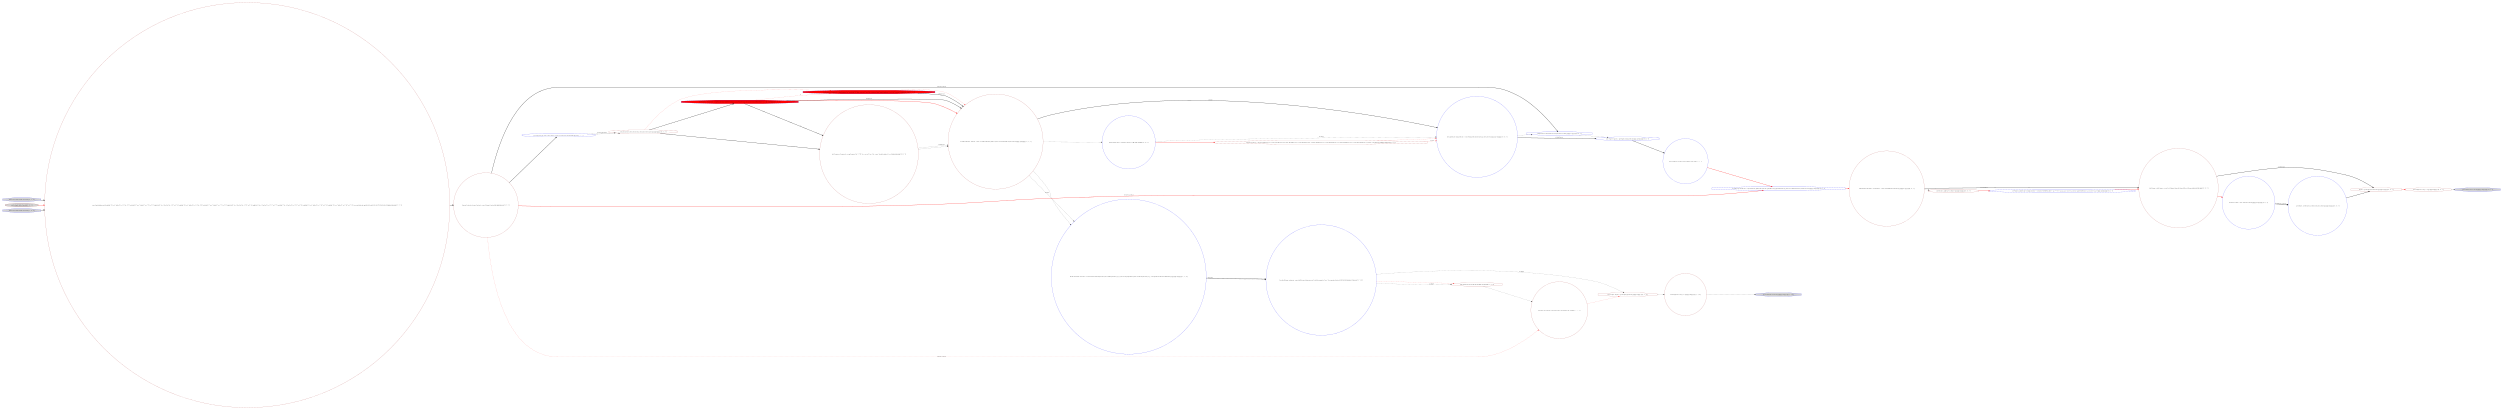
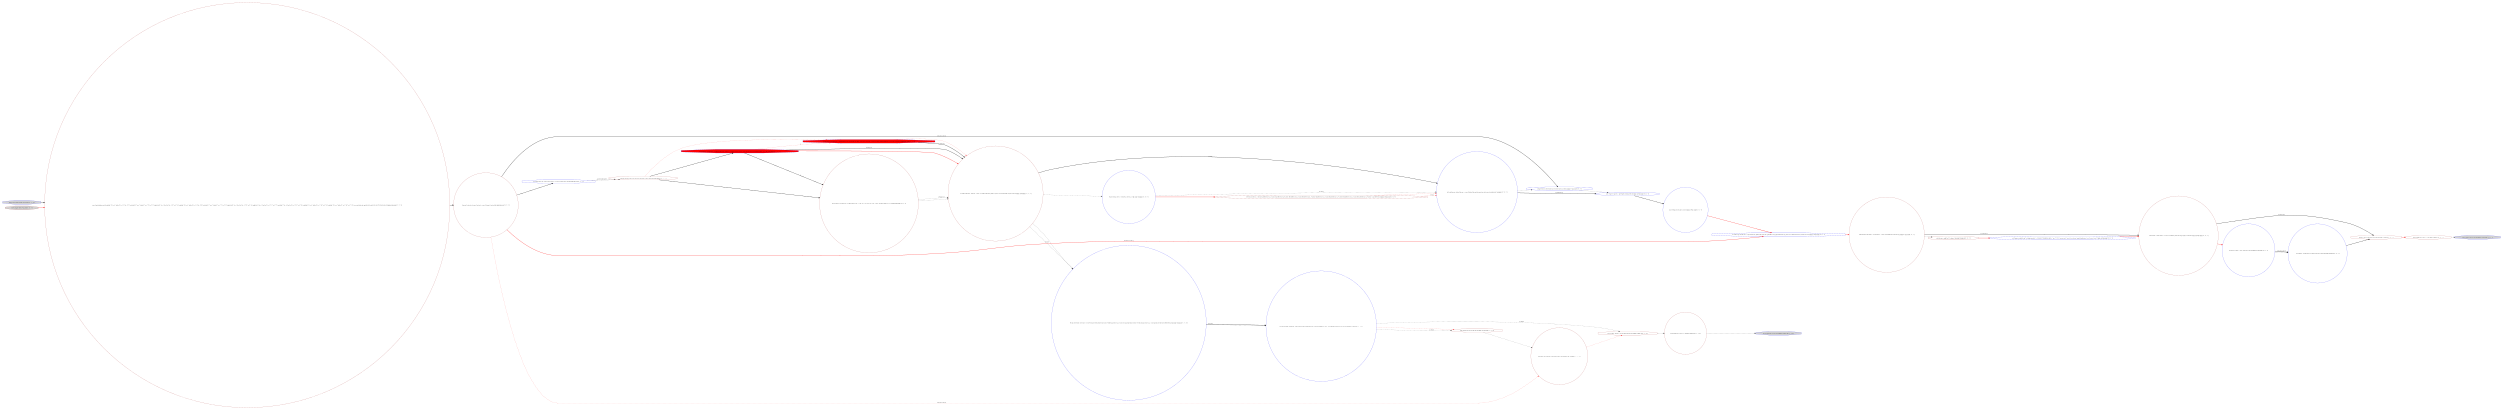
node "testZeroParallelReducerStream['1', '0', '0']": removed
